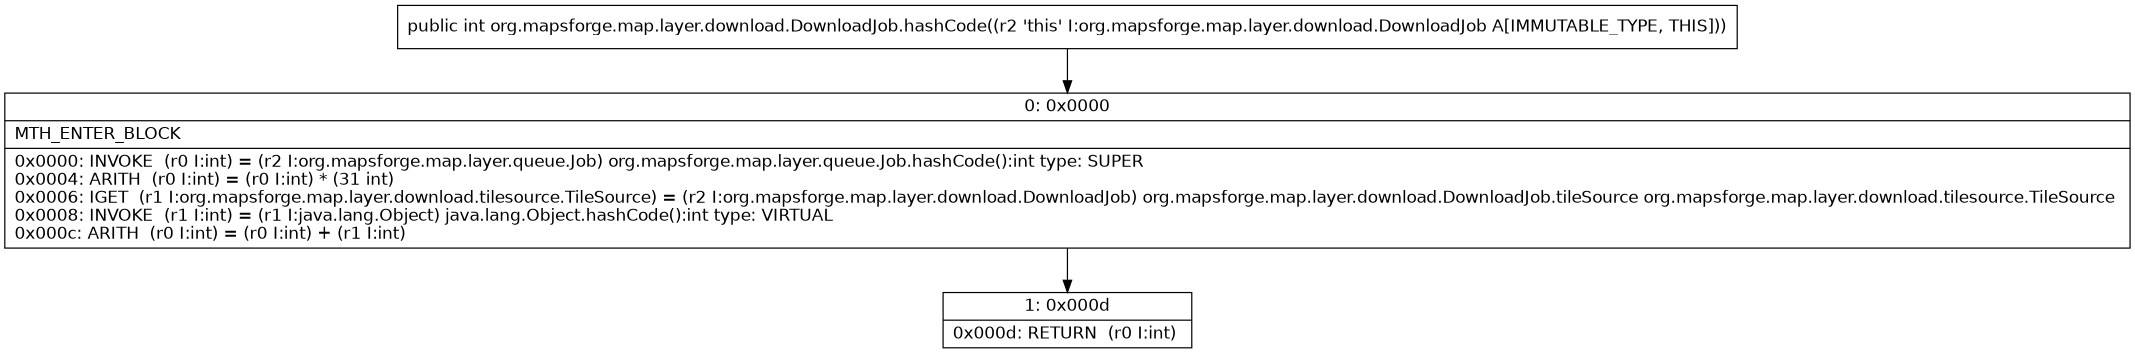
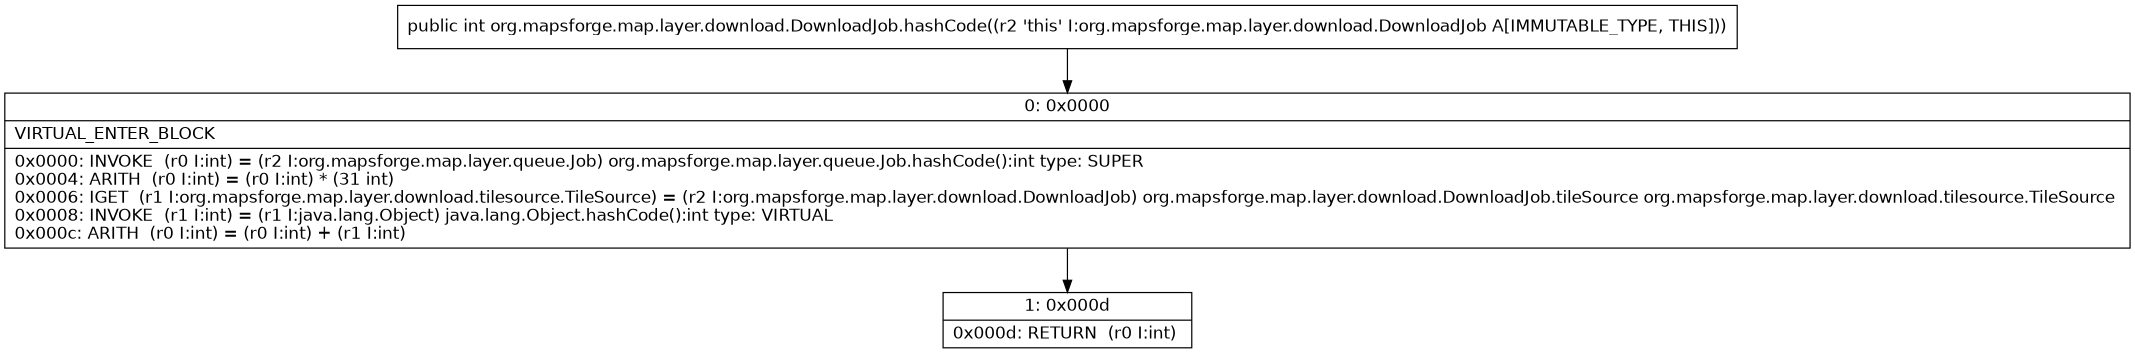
node "0: 0x0000": text "MTH_ENTER_BLOCK" -> "VIRTUAL_ENTER_BLOCK"
